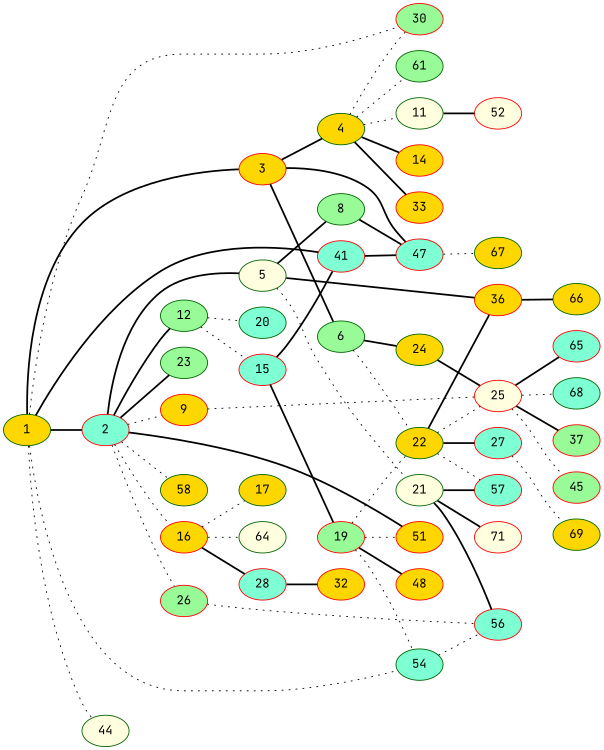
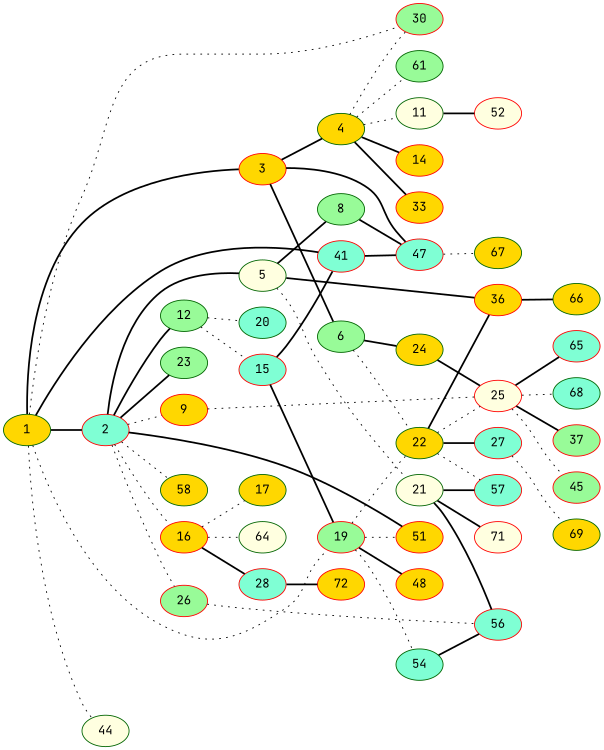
node "32": label "32" -> "72"
edge "56" -- "54": style dotted -> bold
edge "1" -- "54": now "1" -- "19"
